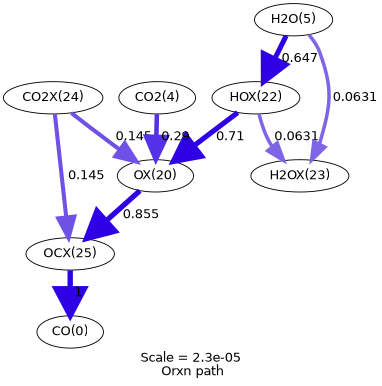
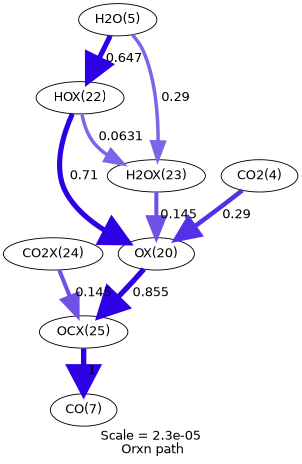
edge "H2O(5)" -> "H2OX(23)": label " 0.0631" -> " 0.29"
edge "CO2X(24)" -> "OX(20)": now "H2OX(23)" -> "OX(20)"
node "CO(0)": label "CO(0)" -> "CO(7)"
